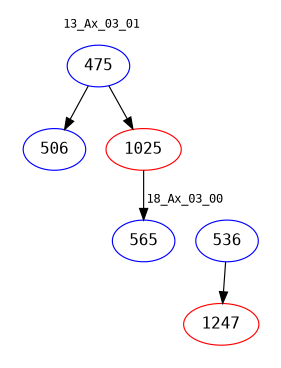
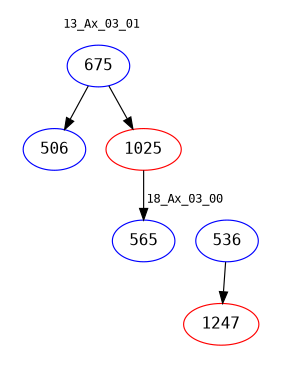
node "475": label "475" -> "675"
